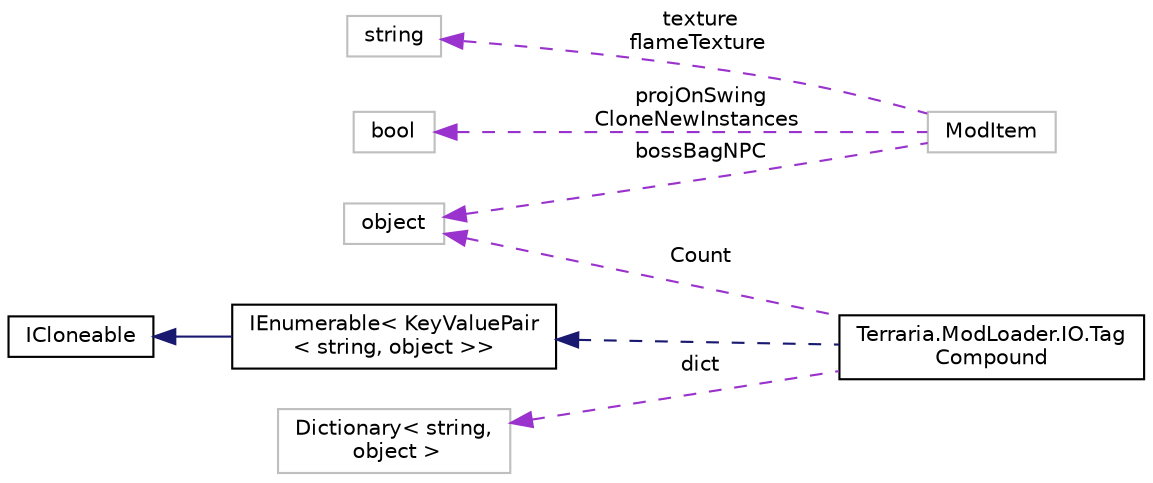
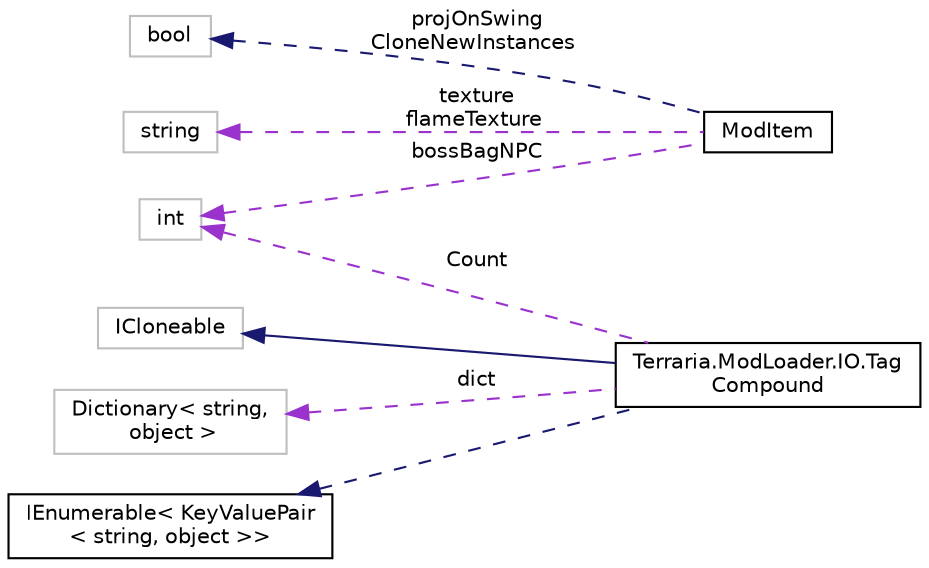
edge "ModItem" -> "bool": color darkorchid3 -> midnightblue
node "ModItem": color grey75 -> black
node "object": label "object" -> "int"
node "ICloneable": color black -> grey75
edge "IEnumerable< KeyValuePair < string, object >>" -> "ICloneable": now "Terraria.ModLoader.IO.Tag Compound" -> "ICloneable"
